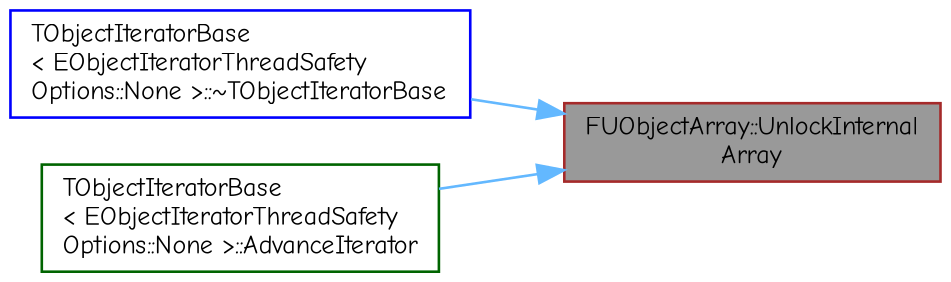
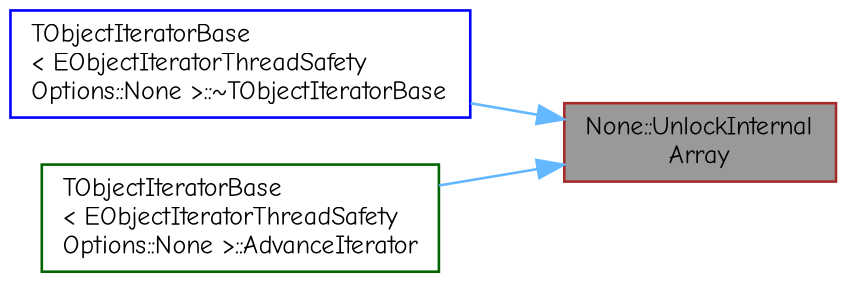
node "FUObjectArray::UnlockInternal Array": label "FUObjectArray::UnlockInternal Array" -> "None::UnlockInternal Array"
